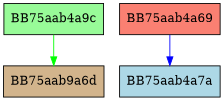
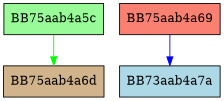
node "BB75aab4a9c": label "BB75aab4a9c" -> "BB75aab4a5c"
node "BB75aab9a6d": label "BB75aab9a6d" -> "BB75aab4a6d"
node "BB75aab4a7a": label "BB75aab4a7a" -> "BB73aab4a7a"
